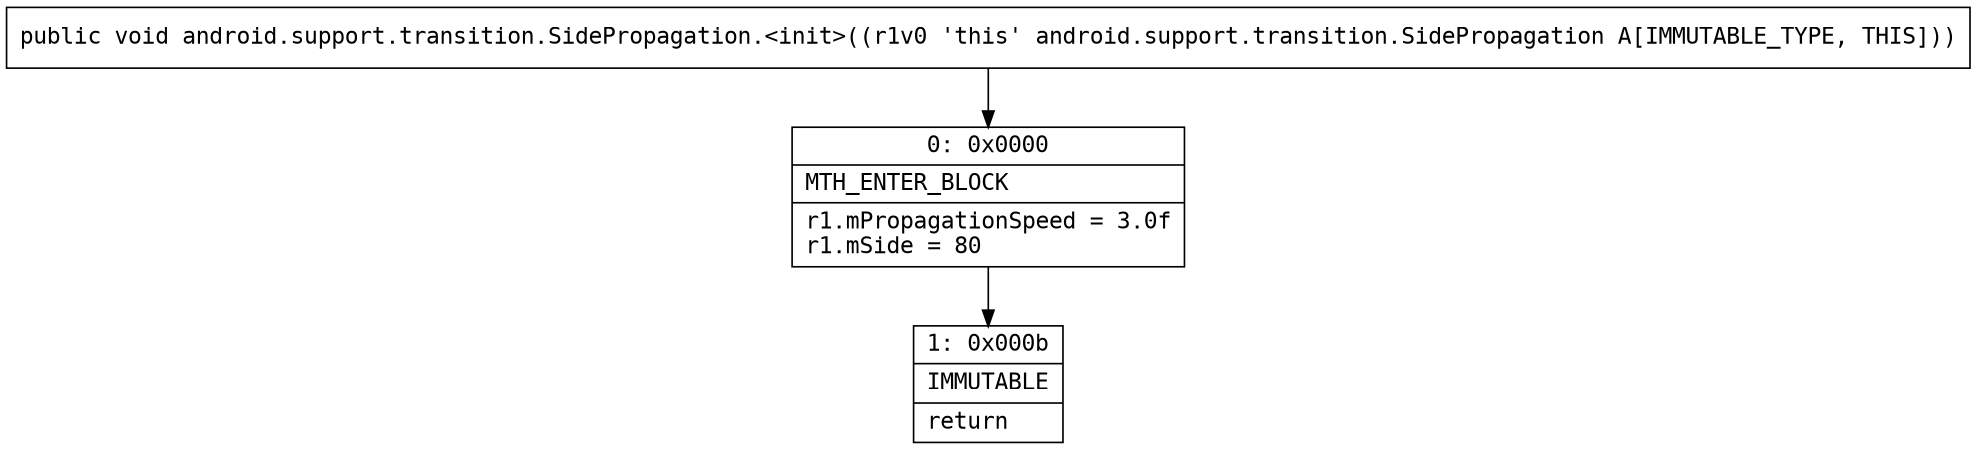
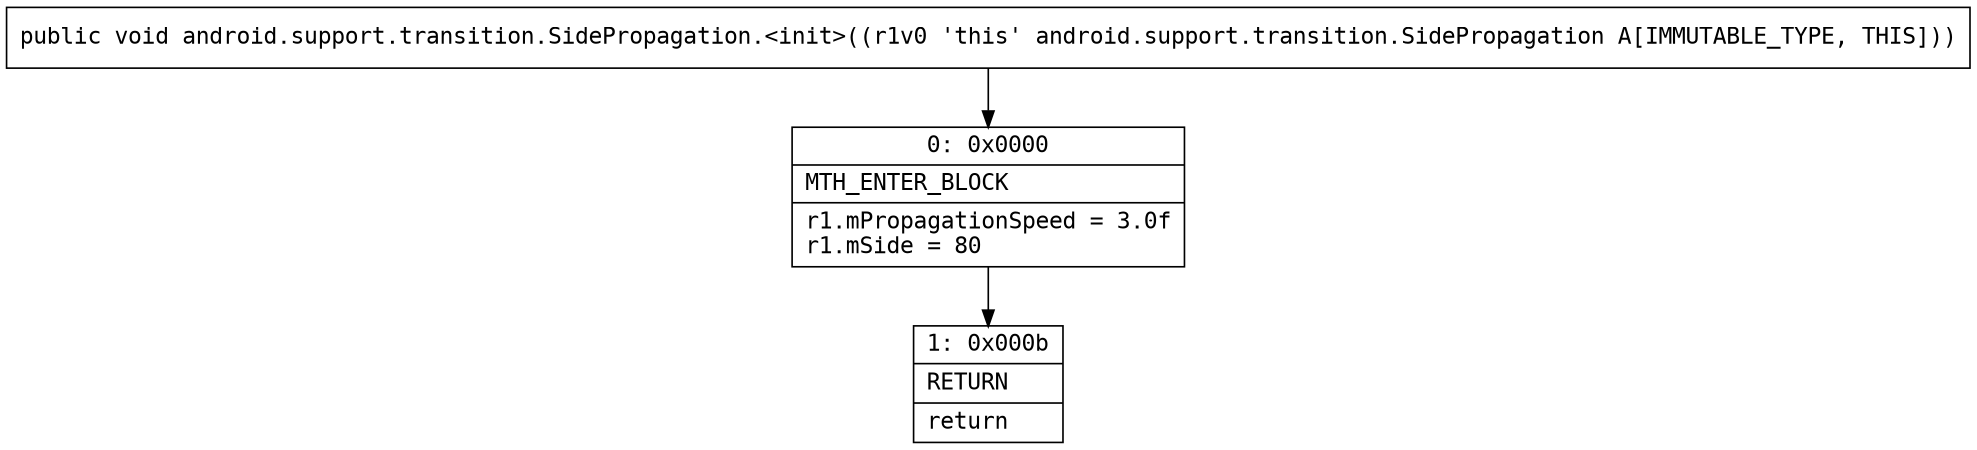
node "1: 0x000b": text "IMMUTABLE" -> "RETURN"
